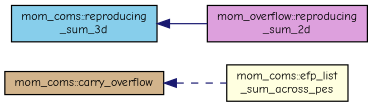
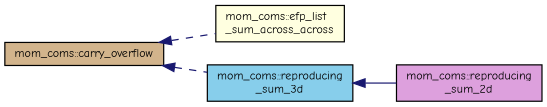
node "mom_overflow::reproducing _sum_2d": label "mom_overflow::reproducing _sum_2d" -> "mom_coms::reproducing _sum_2d"
edge "mom_coms::reproducing _sum_3d" -> "mom_coms::carry_overflow": added
node "mom_coms::efp_list _sum_across_pes": label "mom_coms::efp_list _sum_across_pes" -> "mom_coms::efp_list _sum_across_across"
